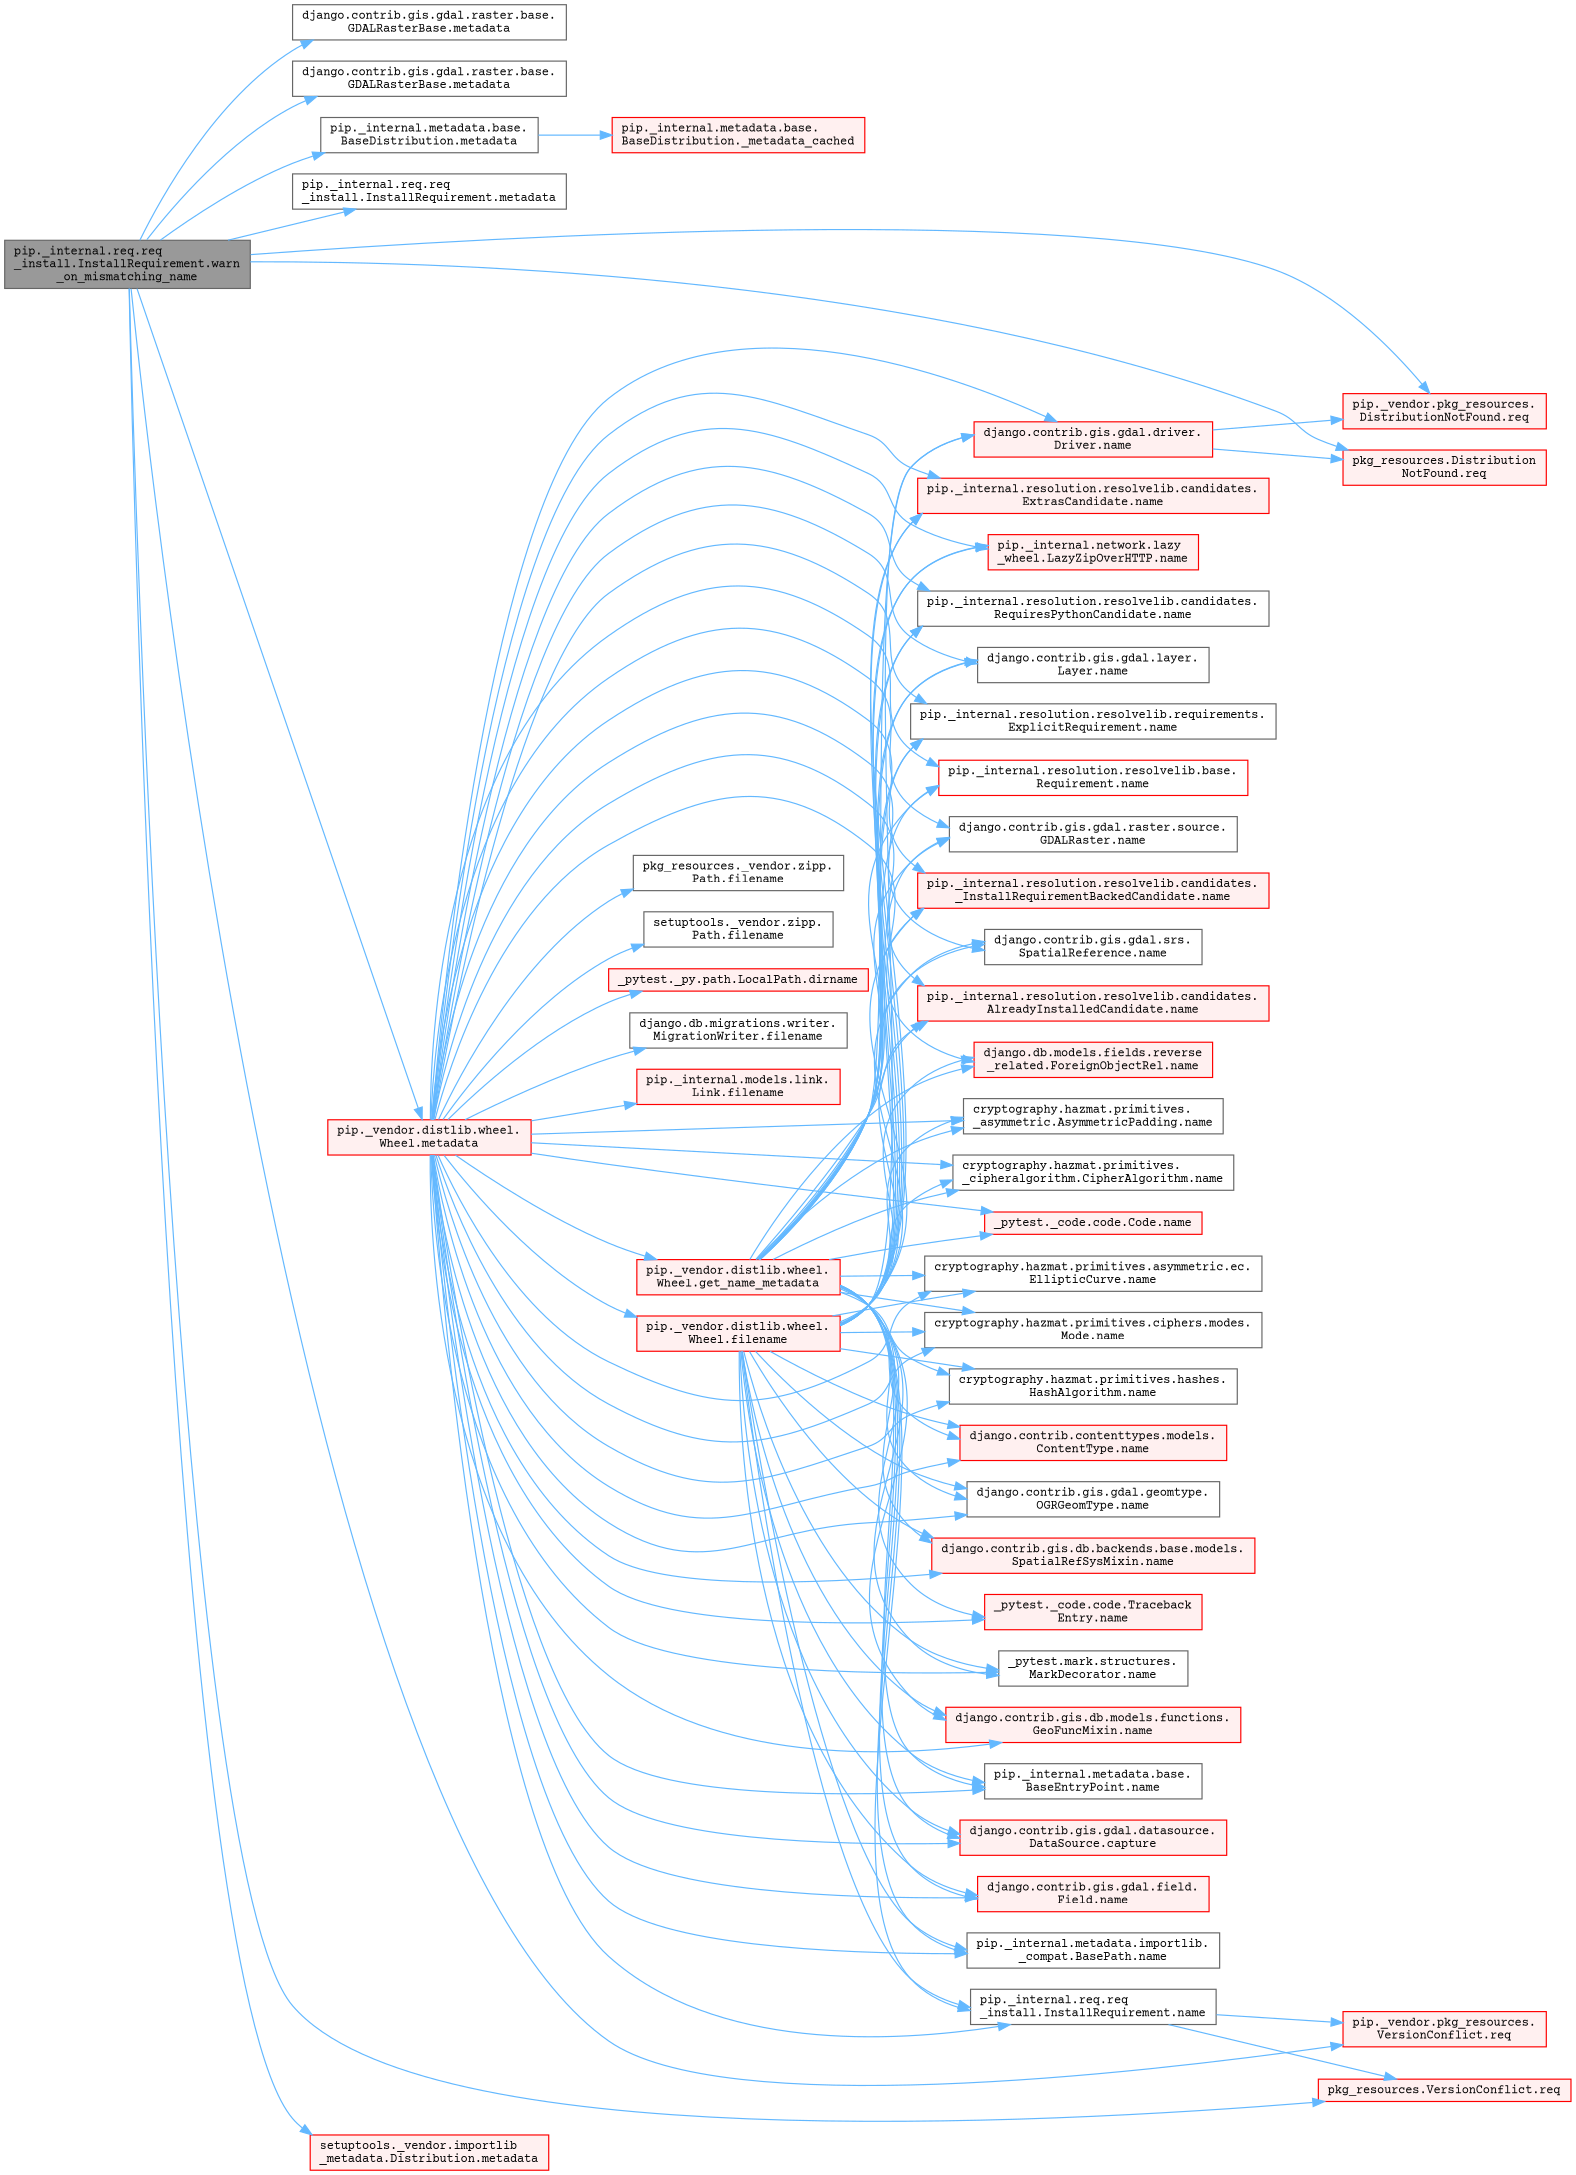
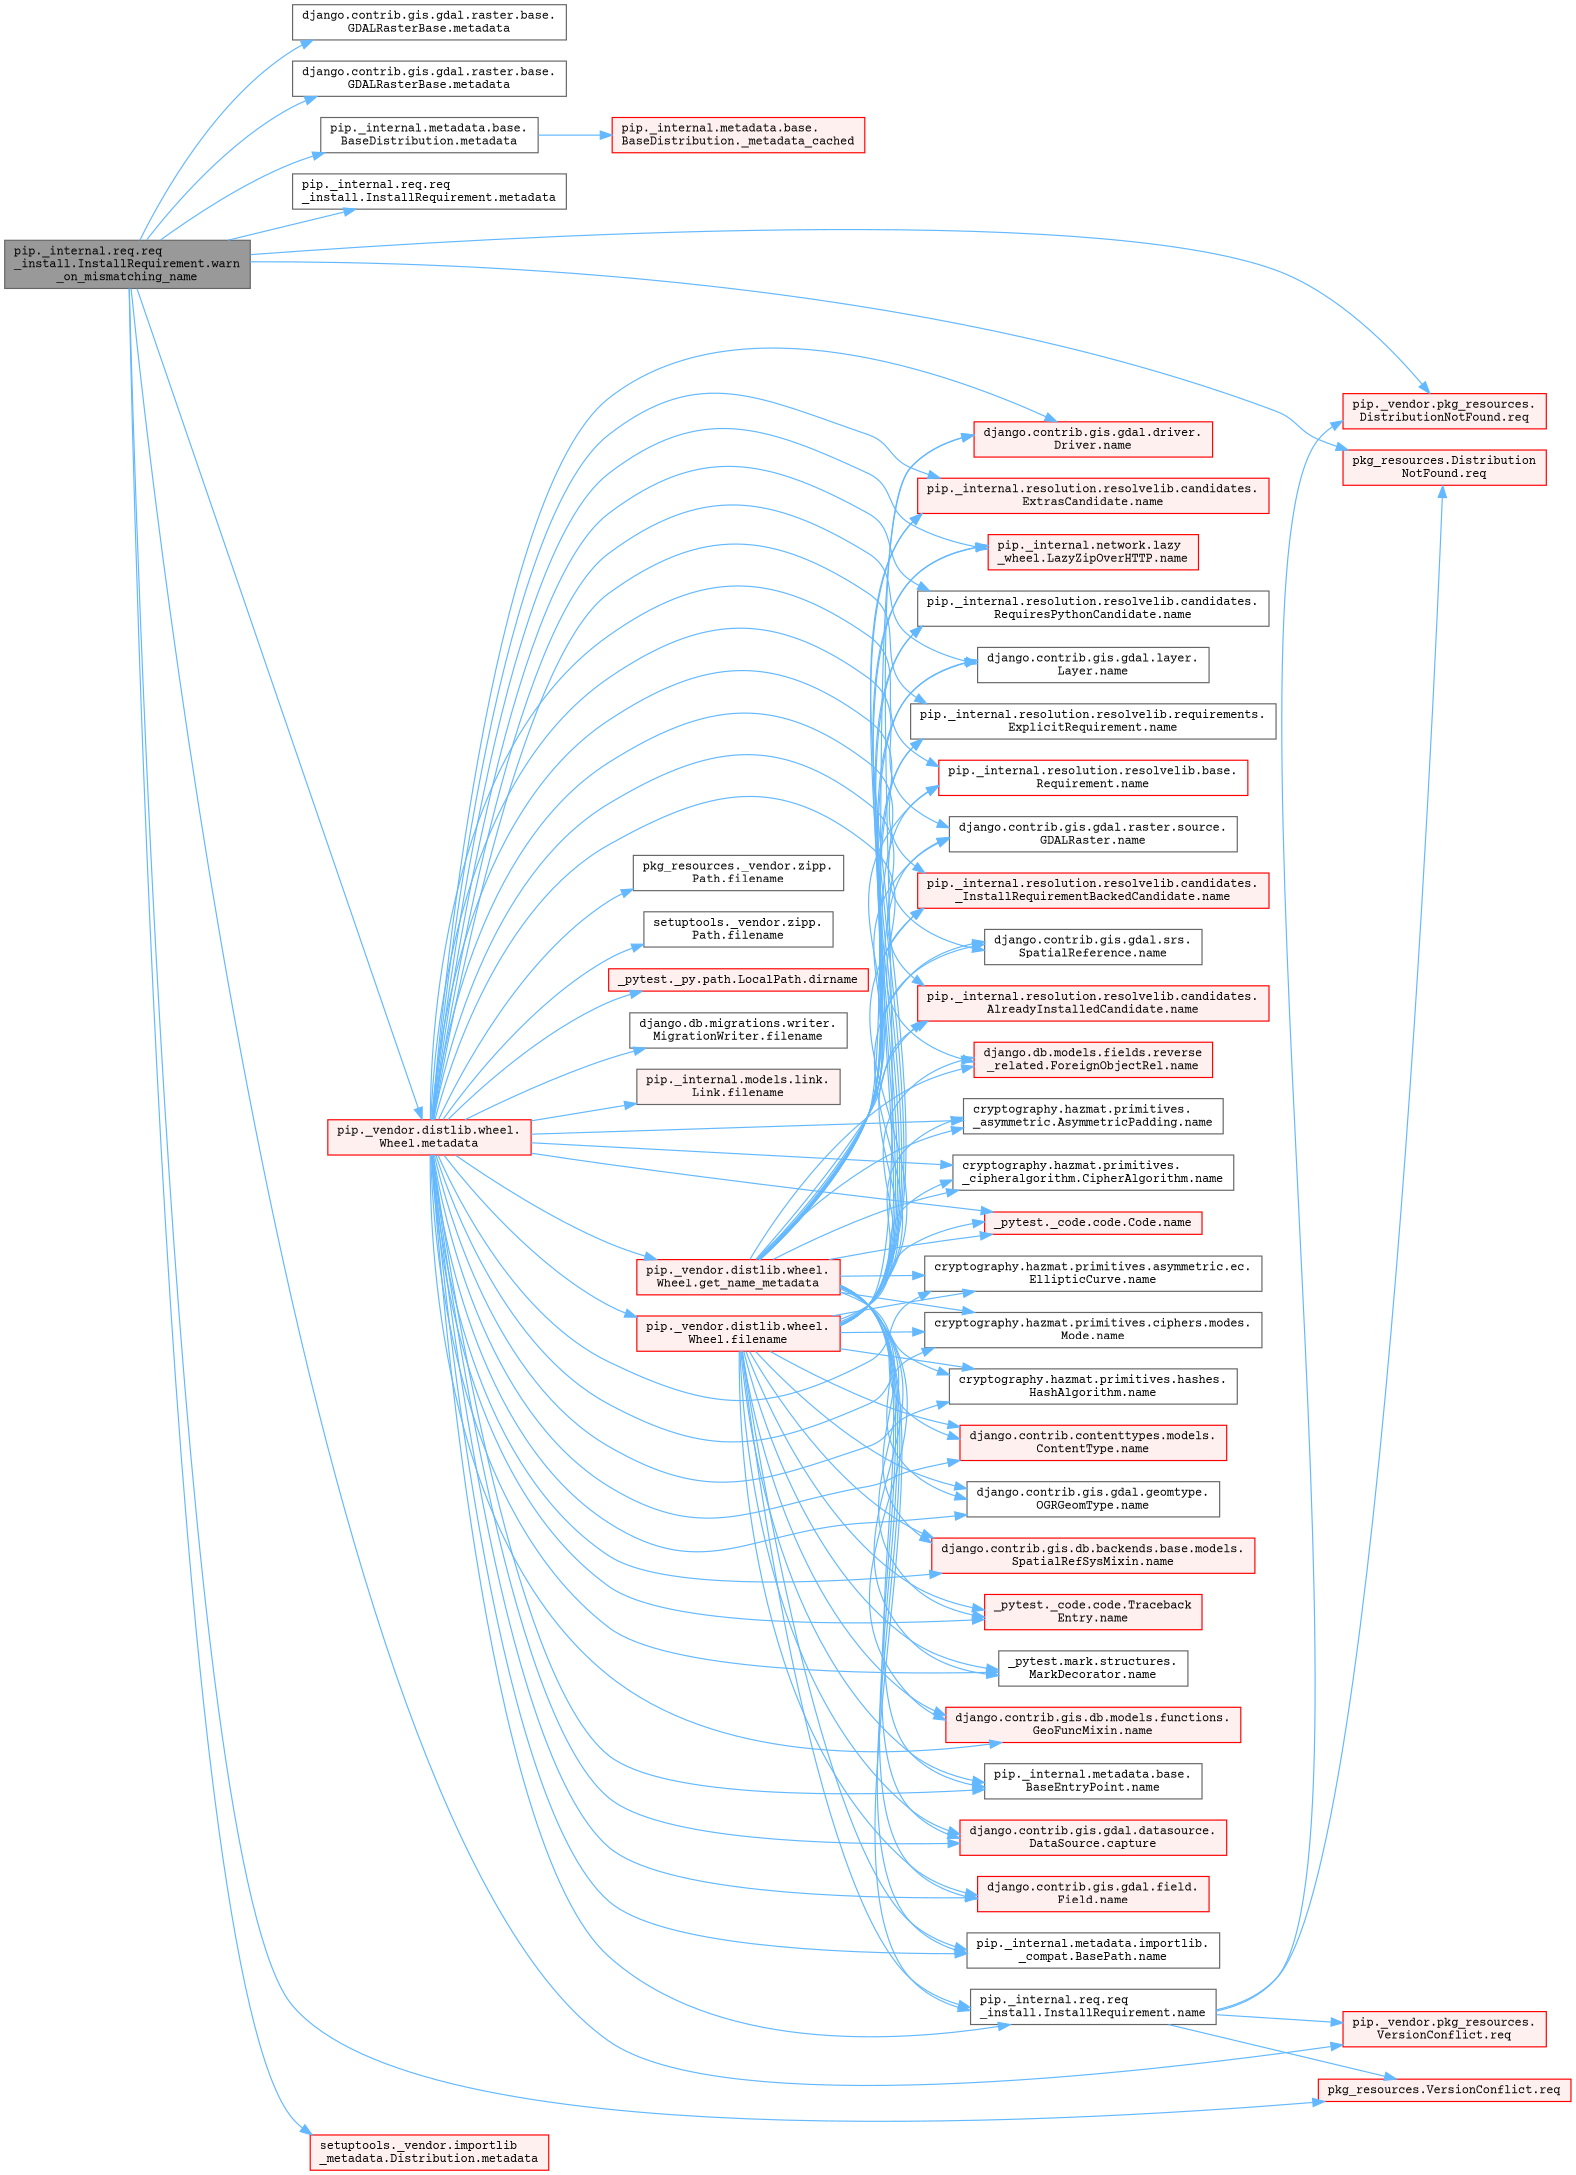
edge "django.contrib.gis.gdal.driver. Driver.name" -> "pip._vendor.pkg_resources. DistributionNotFound.req": now "pip._internal.req.req _install.InstallRequirement.name" -> "pip._vendor.pkg_resources. DistributionNotFound.req"
edge "django.contrib.gis.gdal.driver. Driver.name" -> "pkg_resources.Distribution NotFound.req": now "pip._internal.req.req _install.InstallRequirement.name" -> "pkg_resources.Distribution NotFound.req"
node "pip._internal.models.link. Link.filename": color red -> grey40
edge "pip._vendor.distlib.wheel. Wheel.filename" -> "_pytest._code.code.Code.name": added
edge "pip._vendor.distlib.wheel. Wheel.filename" -> "_pytest._code.code.Traceback Entry.name": added
